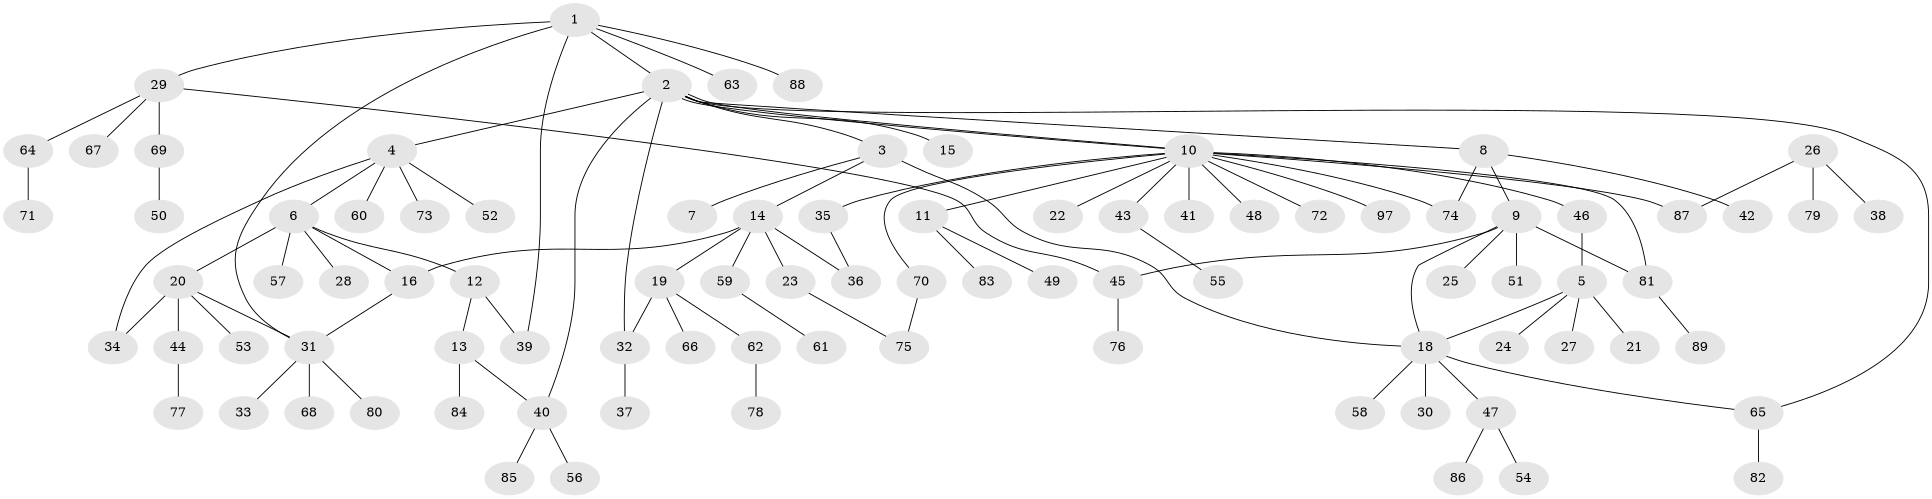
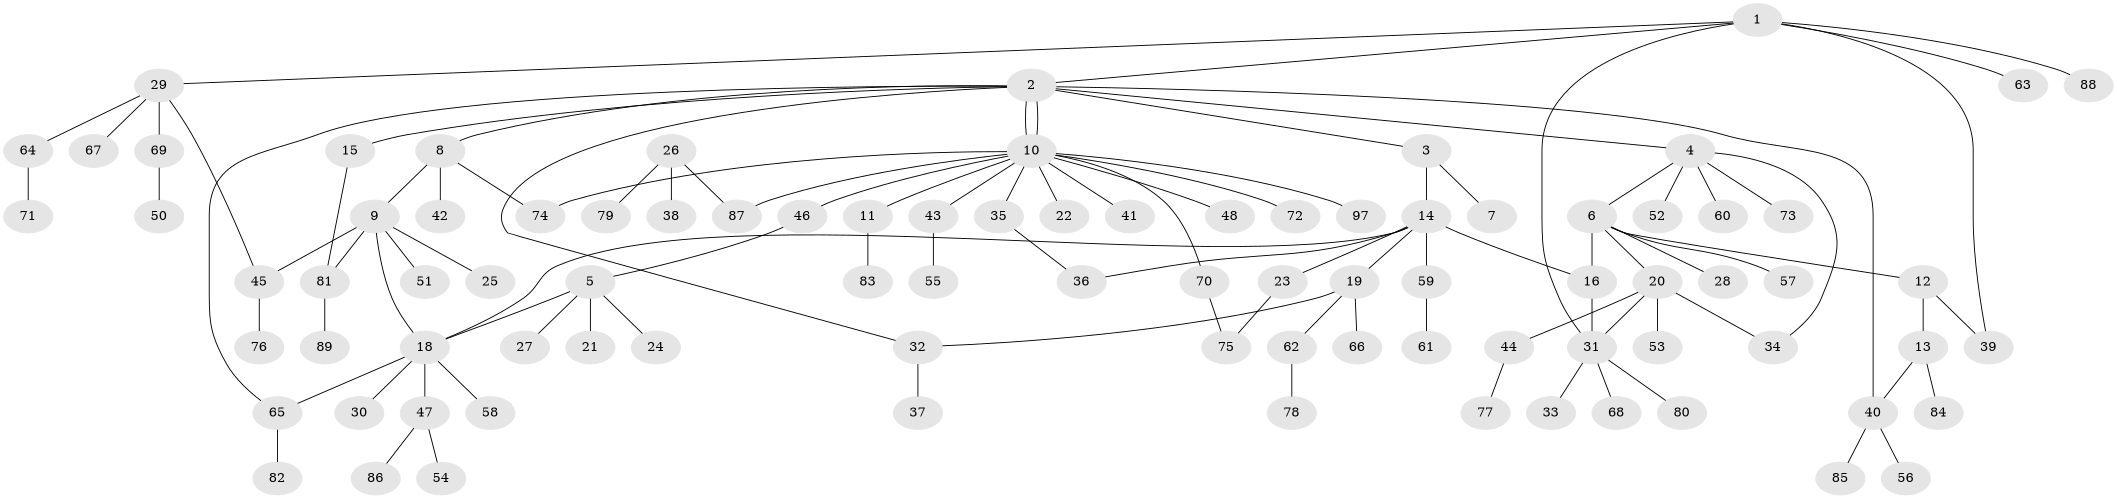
edge "10" -- "81": now "15" -- "81"
edge "3" -- "18": now "14" -- "18"
node "49": removed
